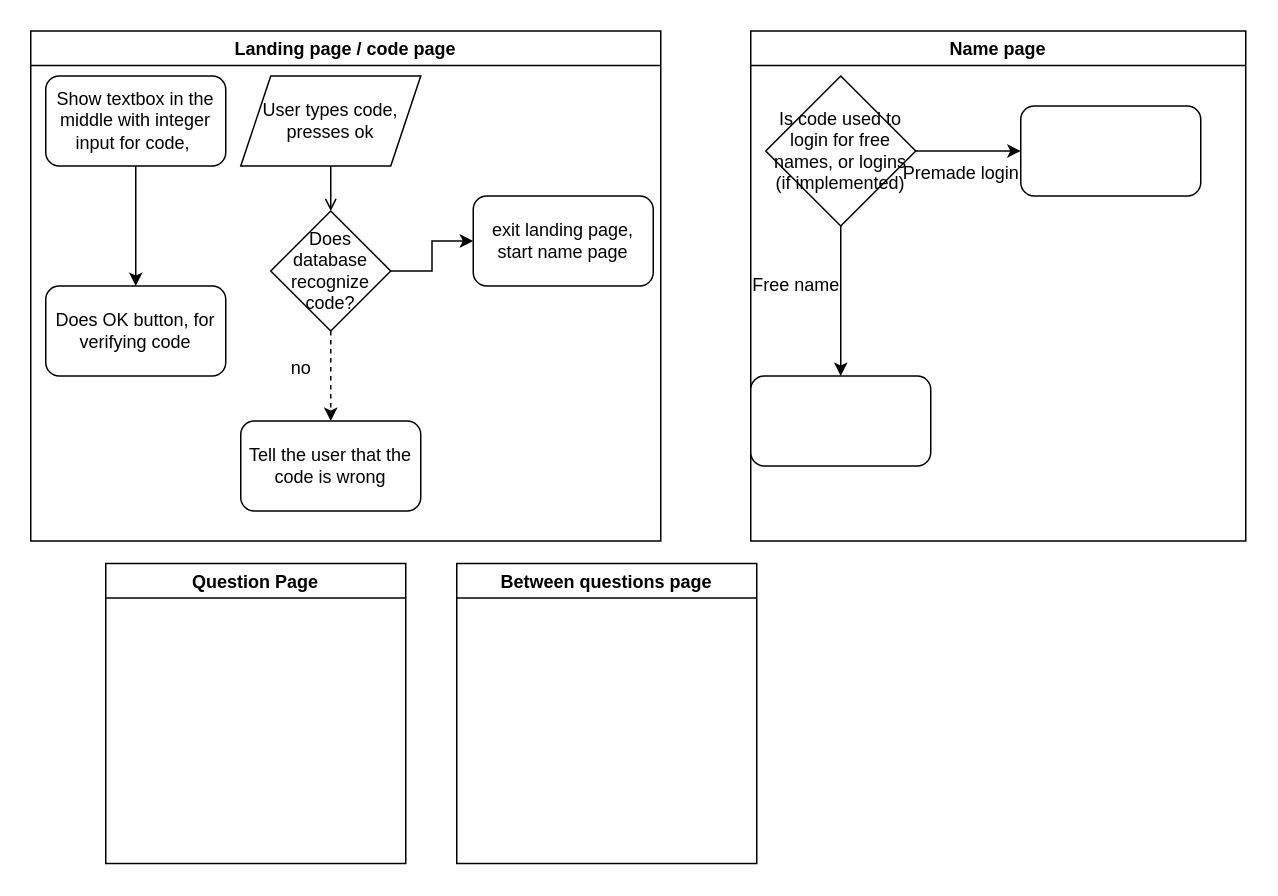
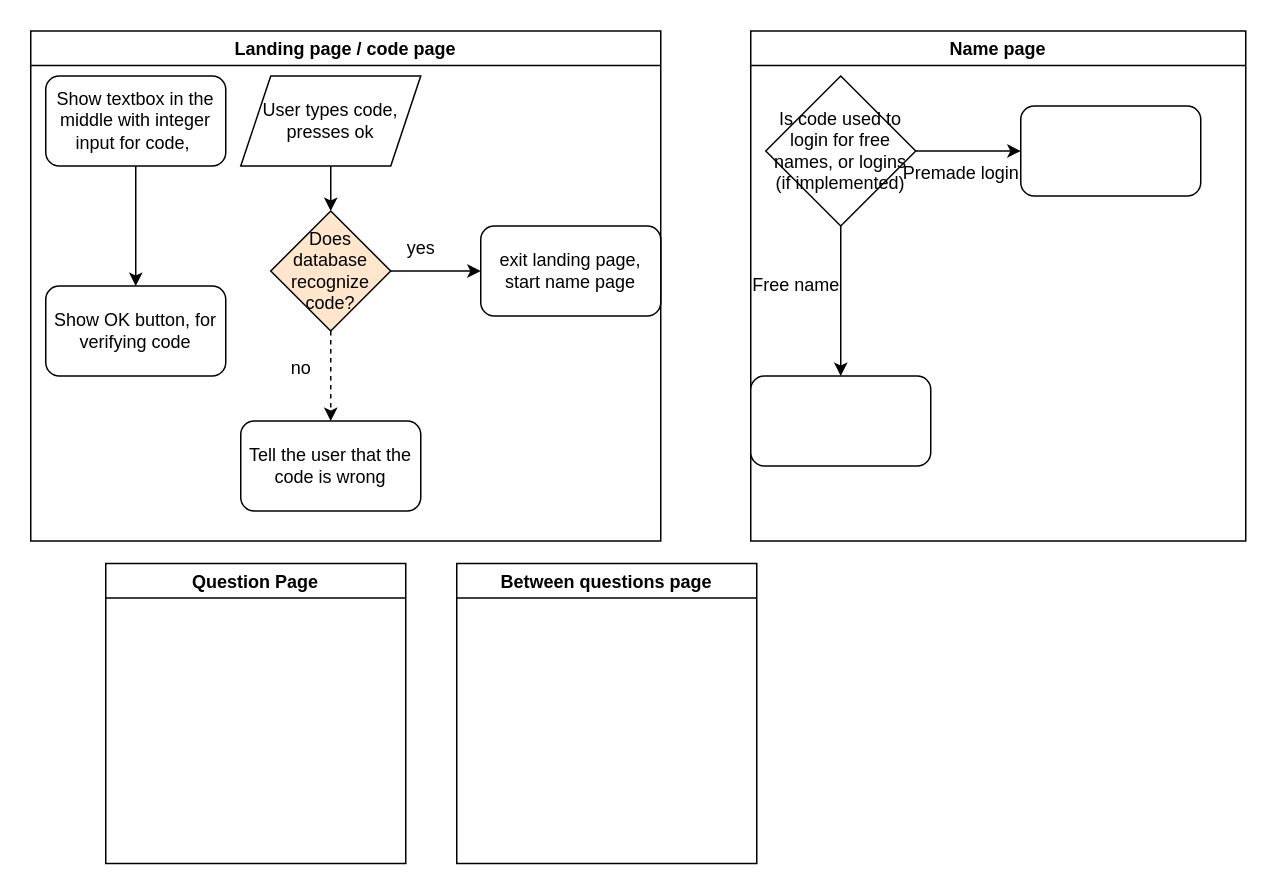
edge "User types code, presses ok" -> "Does database recognize code?": arrowhead open -> classic
node "exit landing page, start name page": moved (563, 241) -> (571, 271)
node "yes": added
node "Does database recognize code?": fillcolor #ffffff -> #ffe6cc
node "Does OK button, for verifying code": label "Does OK button, for verifying code" -> "Show OK button, for verifying code"
